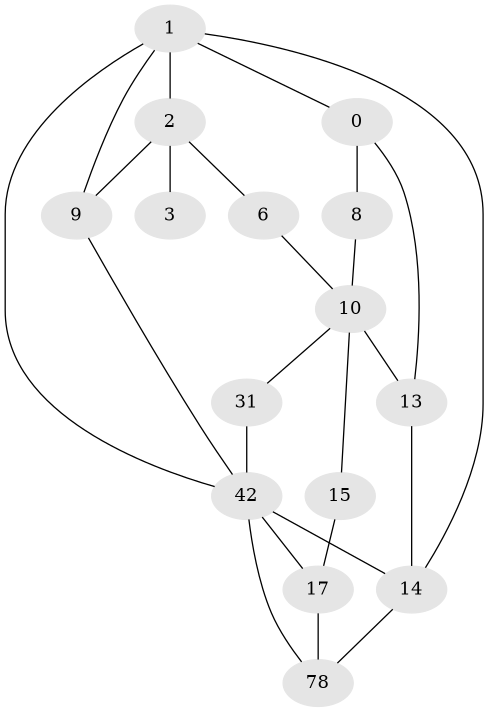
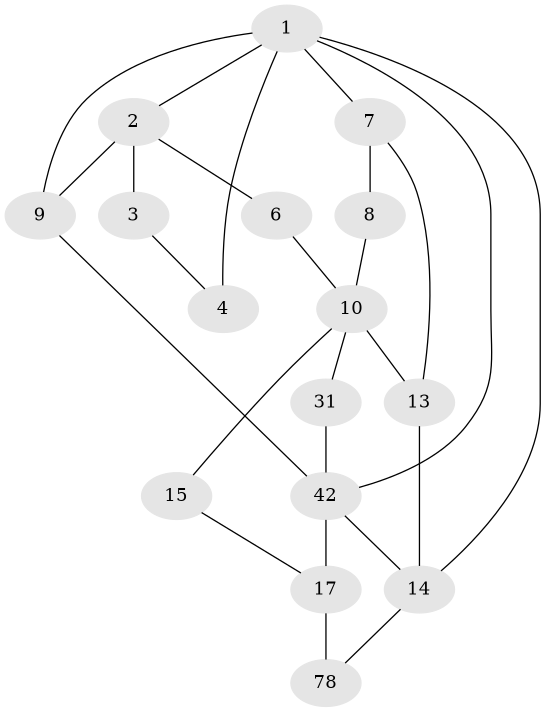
node "0": label "0" -> "7"
node "4": added
edge "42" -- "78": removed
